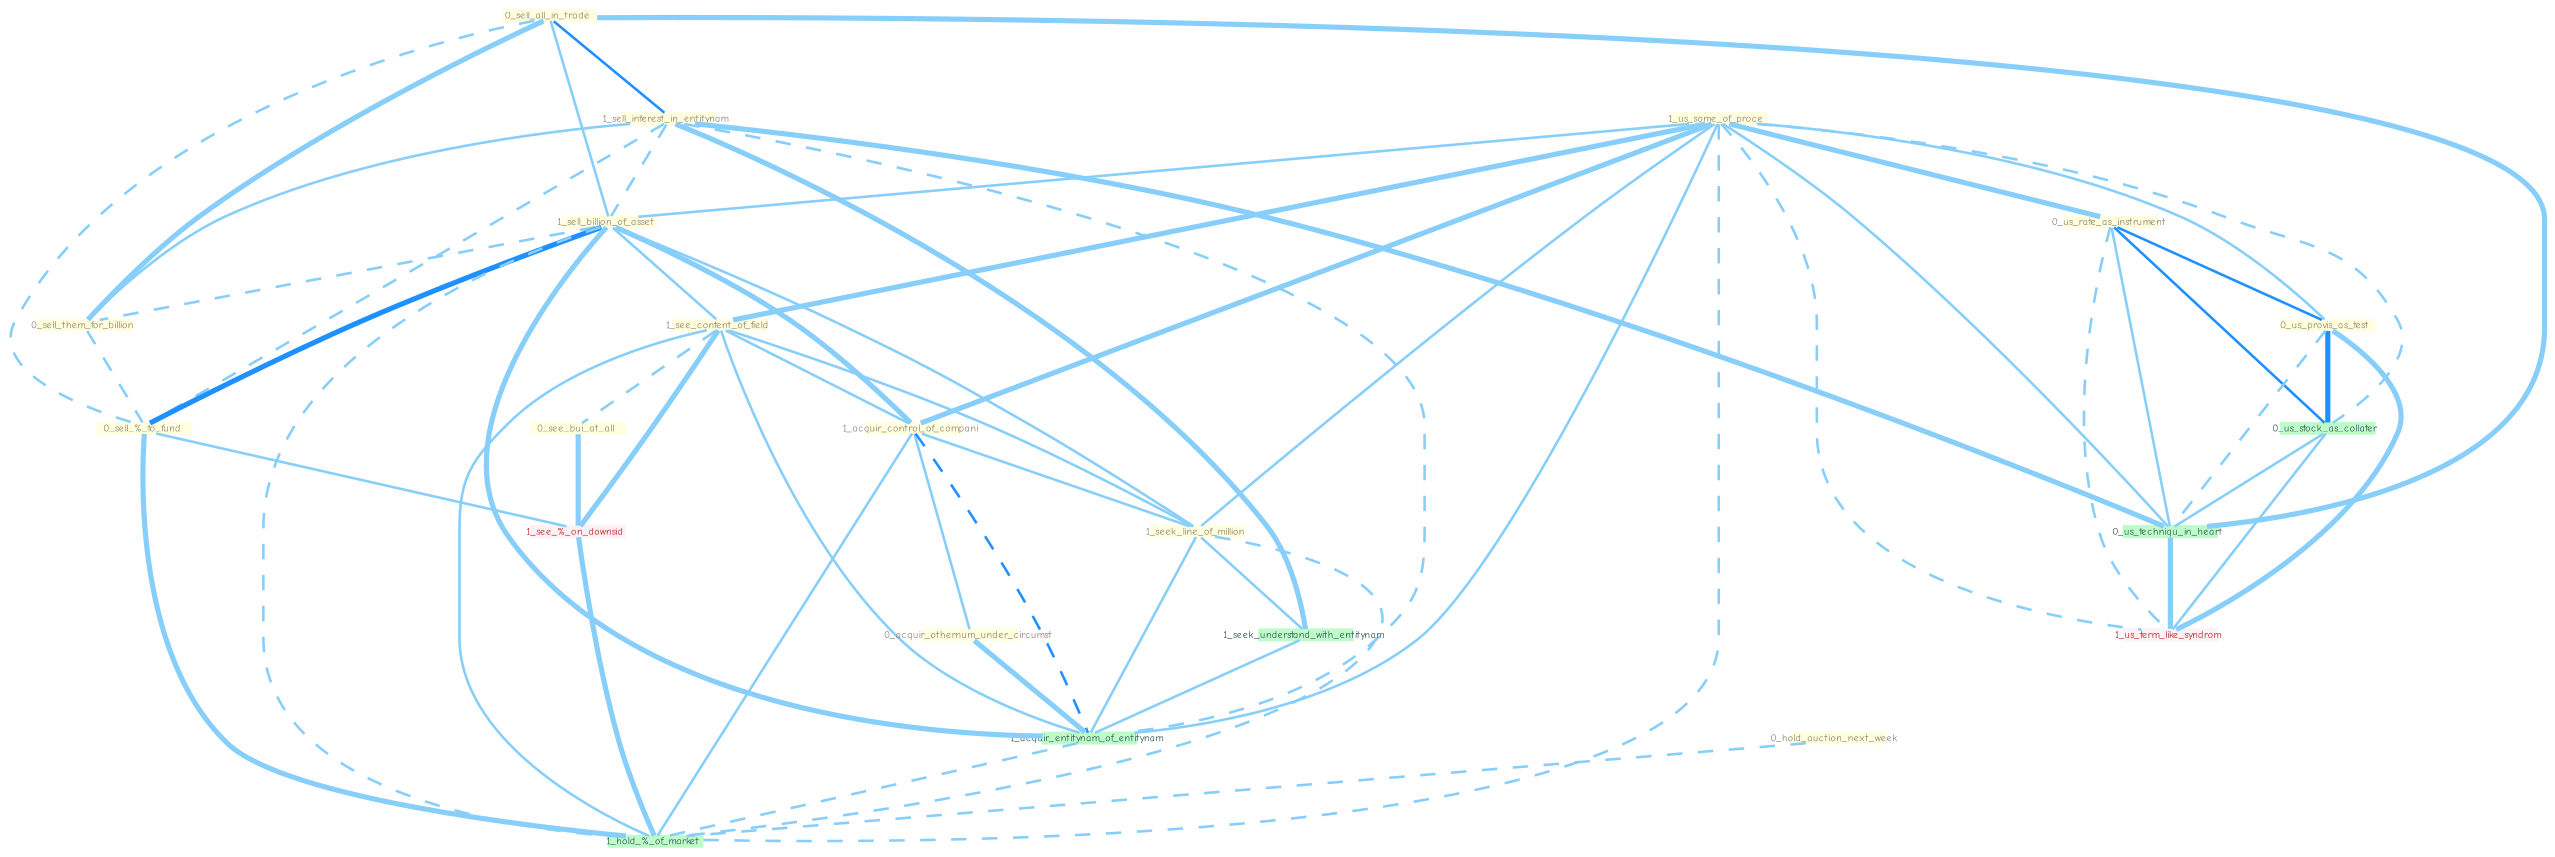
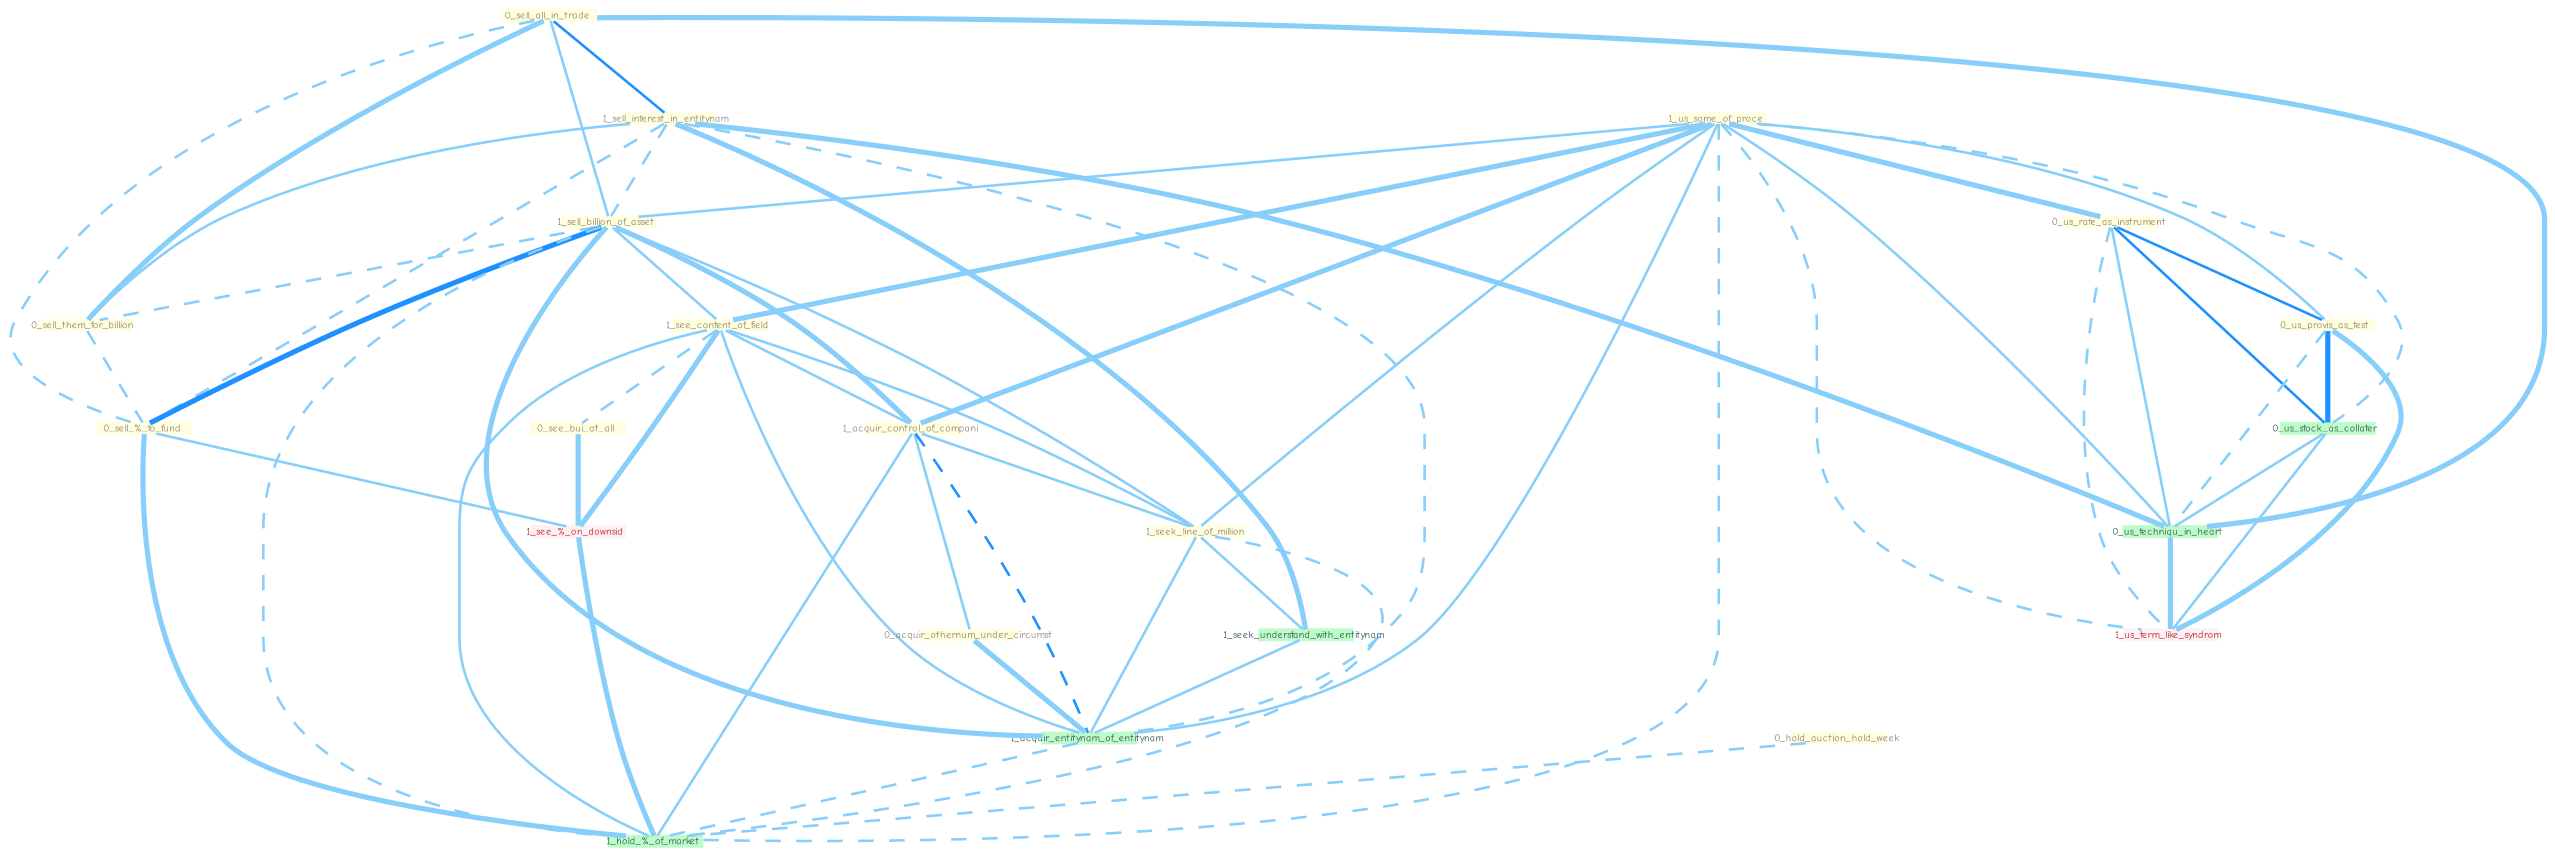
node "0_hold_auction_next_week": label "0_hold_auction_next_week" -> "0_hold_auction_hold_week"
